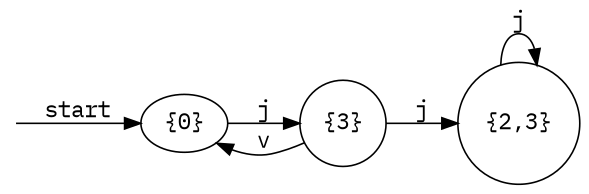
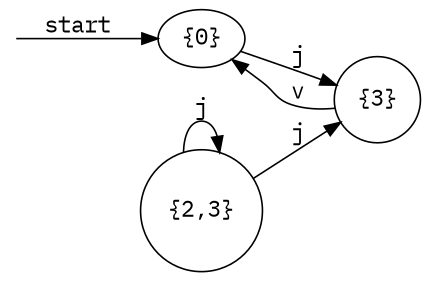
edge "{3}" -> "{2,3}": reversed
